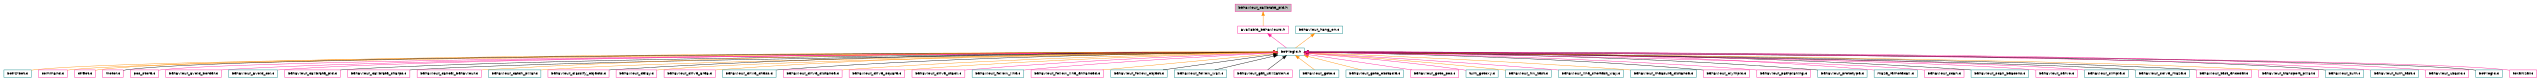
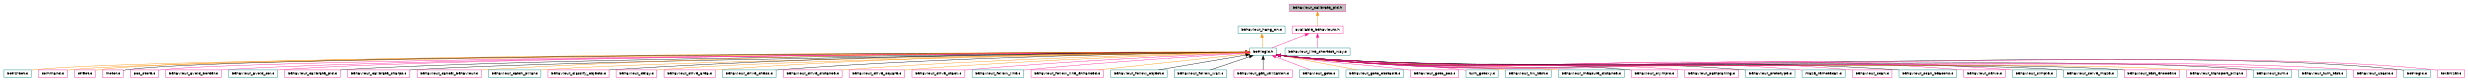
edge "behaviour_line_shortest_way.c" -> "bot-logic.h": now "behaviour_line_shortest_way.c" -> "available_behaviours.h"
edge "behaviour_goto.c" -> "bot-logic.h": color darkorange -> deeppink
